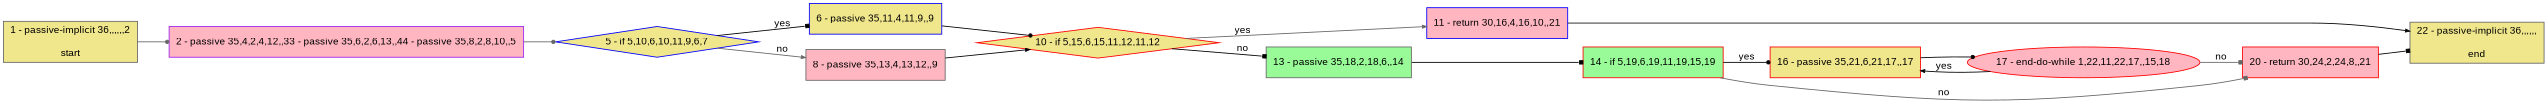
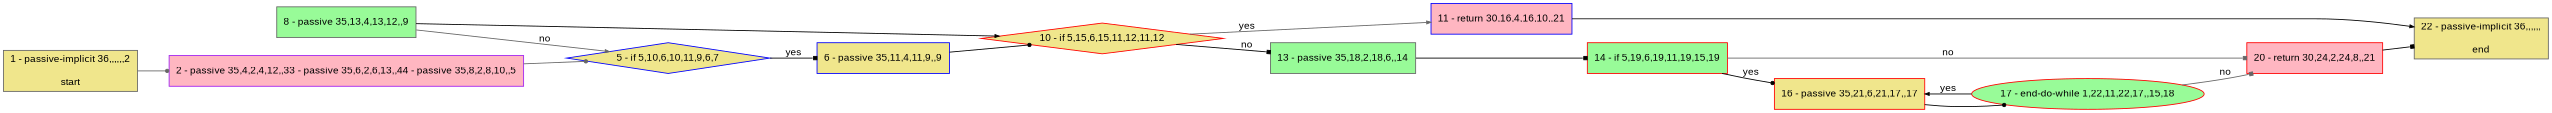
edge "5 - if 5,10,6,10,11,9,6,7" -> "8 - passive 35,13,4,13,12,,9": reversed
node "17 - end-do-while 1,22,11,22,17,,15,18": fillcolor lightpink -> palegreen
node "8 - passive 35,13,4,13,12,,9": fillcolor lightpink -> palegreen
